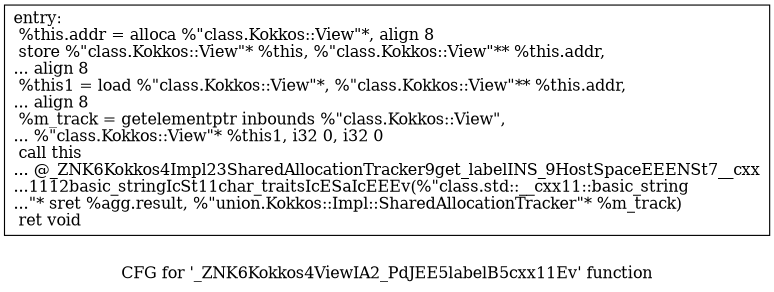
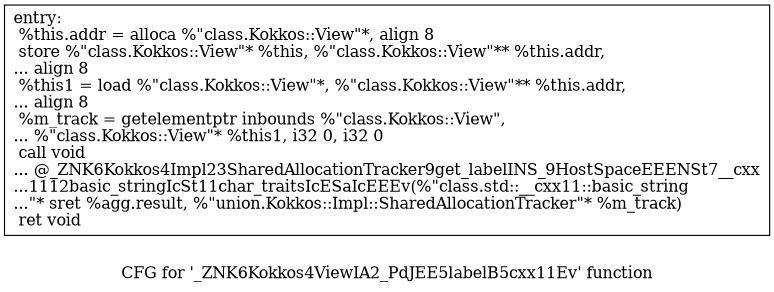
node "entry:": text "call this" -> "call void"
